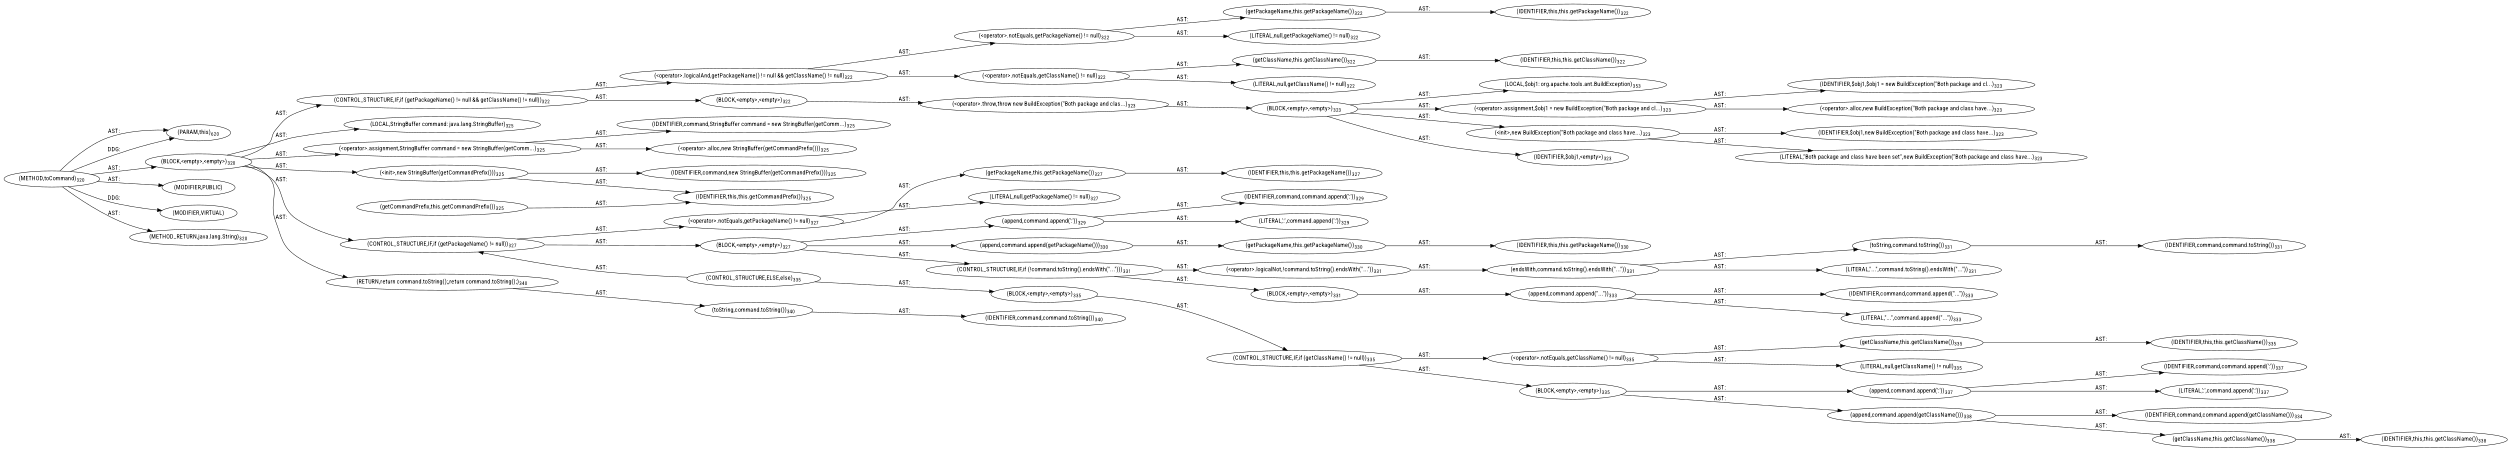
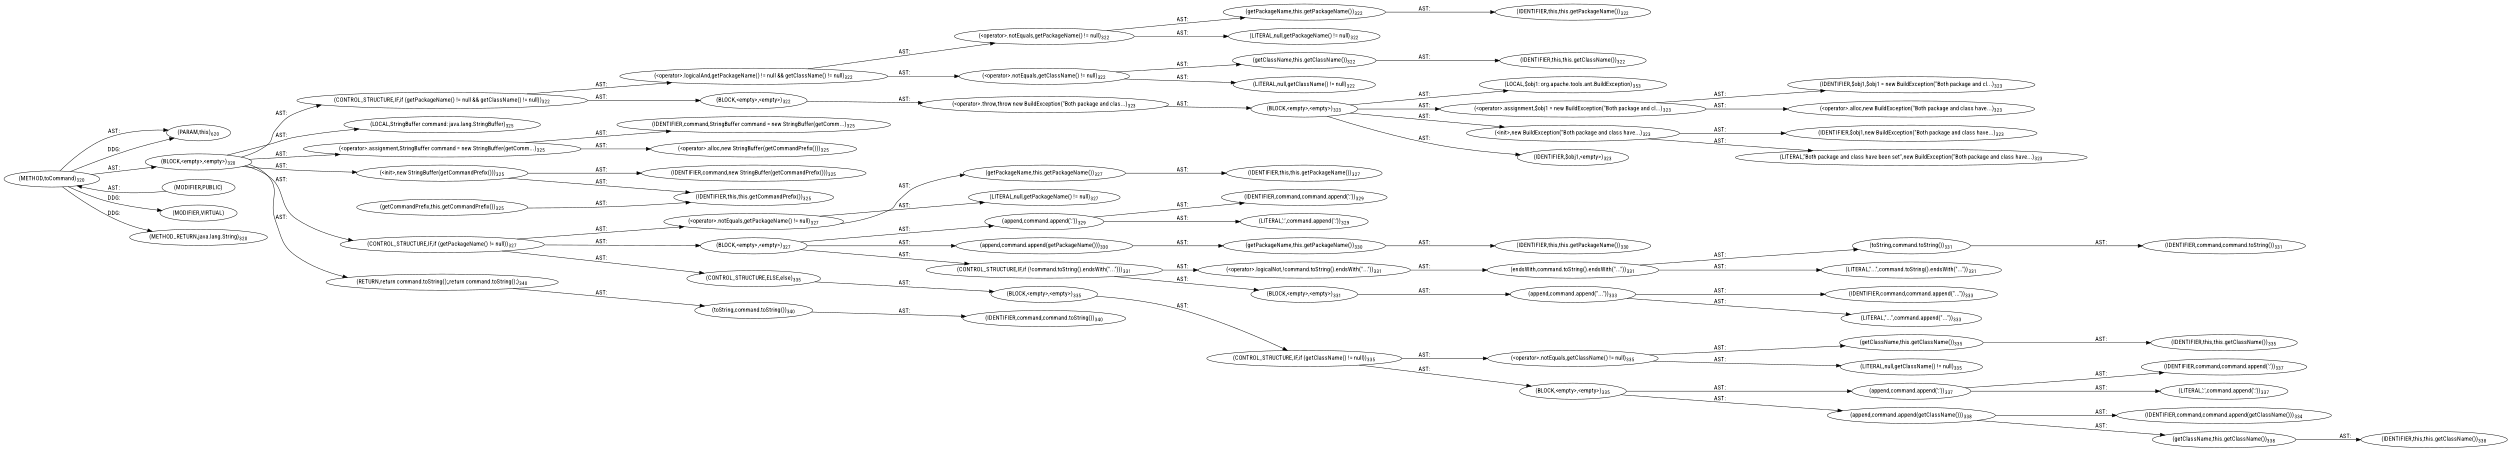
edge "(METHOD,toCommand)" -> "(MODIFIER,PUBLIC)": reversed
edge "(METHOD,toCommand)" -> "(METHOD_RETURN,java.lang.String)": label "AST: " -> "DDG: "
edge "(CONTROL_STRUCTURE,ELSE,else)" -> "(CONTROL_STRUCTURE,IF,if (getPackageName() != null))": reversed
